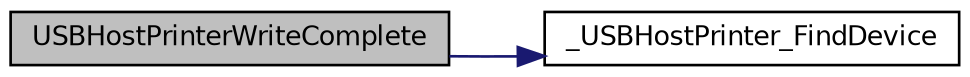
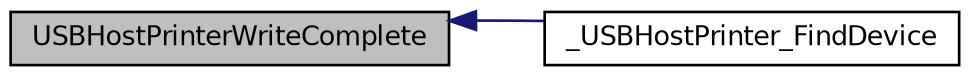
edge "USBHostPrinterWriteComplete" -> "_USBHostPrinter_FindDevice": reversed
